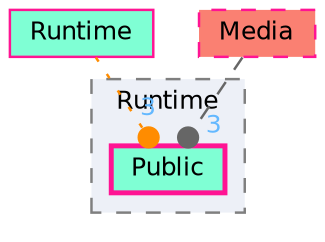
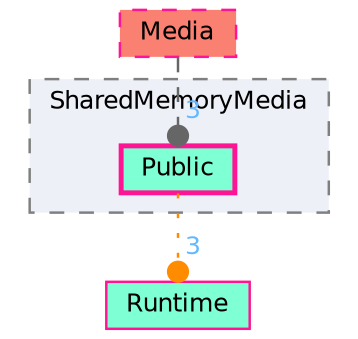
edge "Runtime" -> "Public": reversed
cluster "Runtime": label "Runtime" -> "SharedMemoryMedia"
